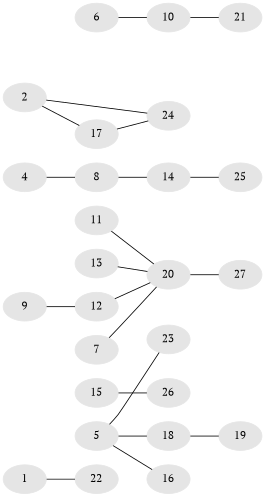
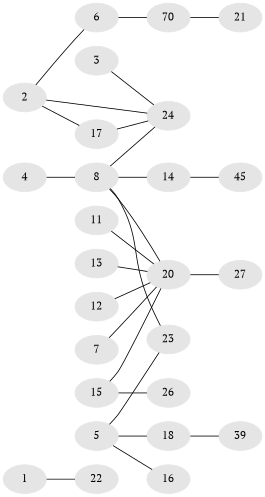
node "10": label "10" -> "70"
edge "6" -- "2": added
node "3": added
edge "24" -- "8": added
node "25": label "25" -> "45"
edge "8" -- "20": added
edge "8" -- "23": added
node "9": removed
edge "20" -- "15": added
node "19": label "19" -> "39"
